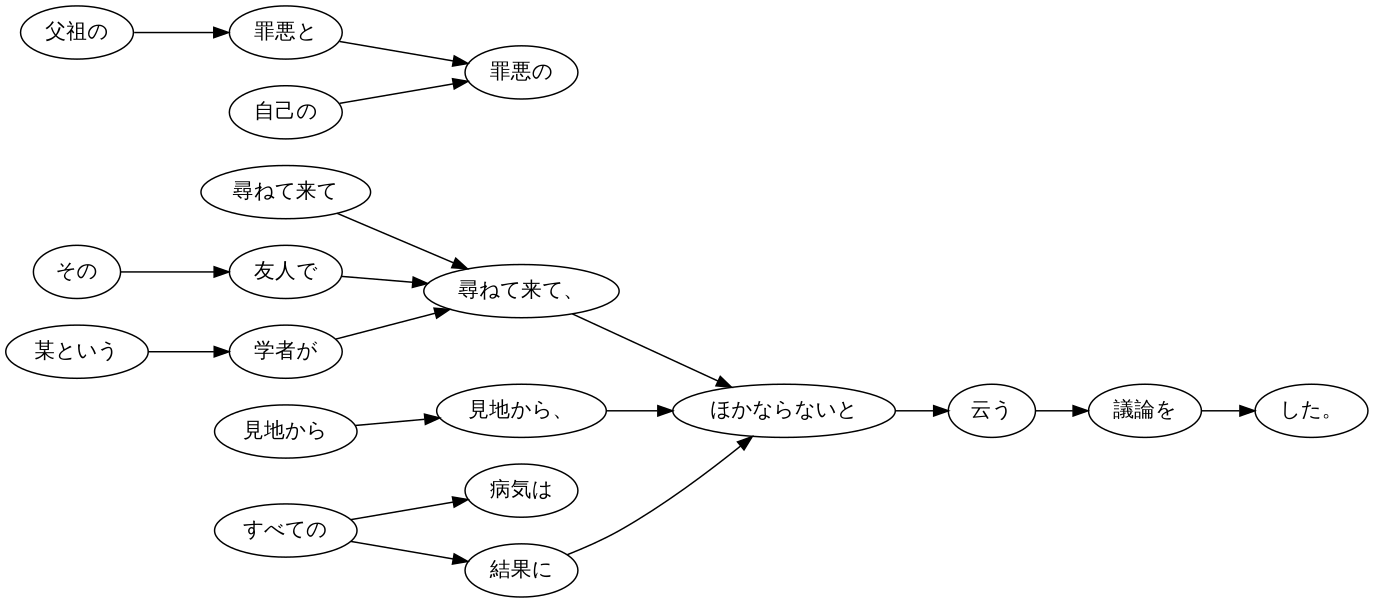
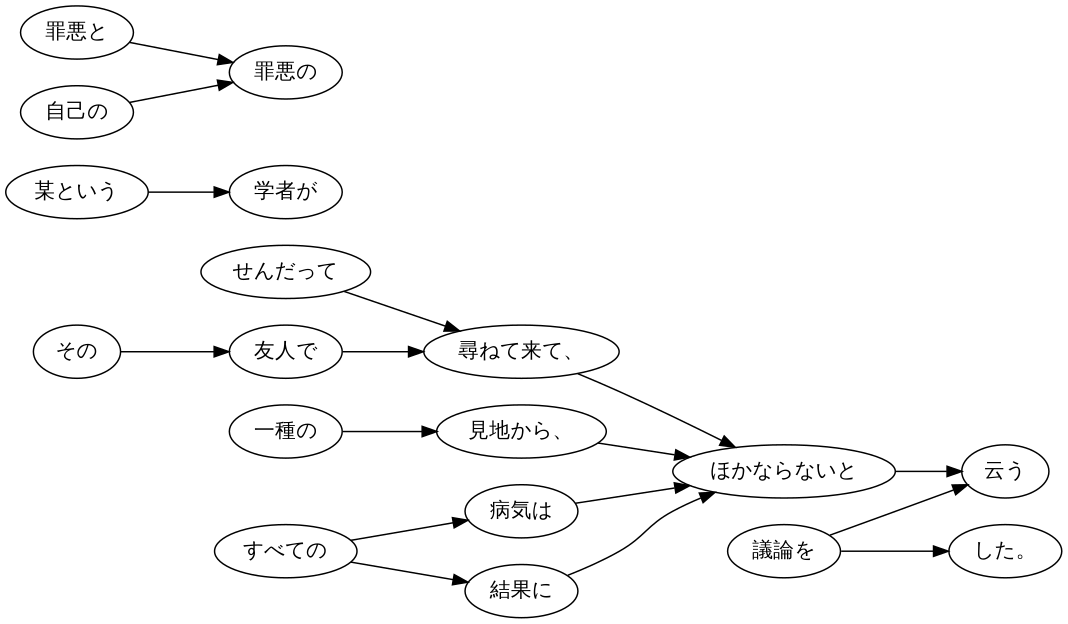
node "父祖の": removed
node "尋ねて来て": label "尋ねて来て" -> "せんだって"
edge "学者が" -> "尋ねて来て、": removed
edge "云う" -> "議論を": reversed
node "見地から": label "見地から" -> "一種の"
edge "病気は" -> "ほかならないと": added
